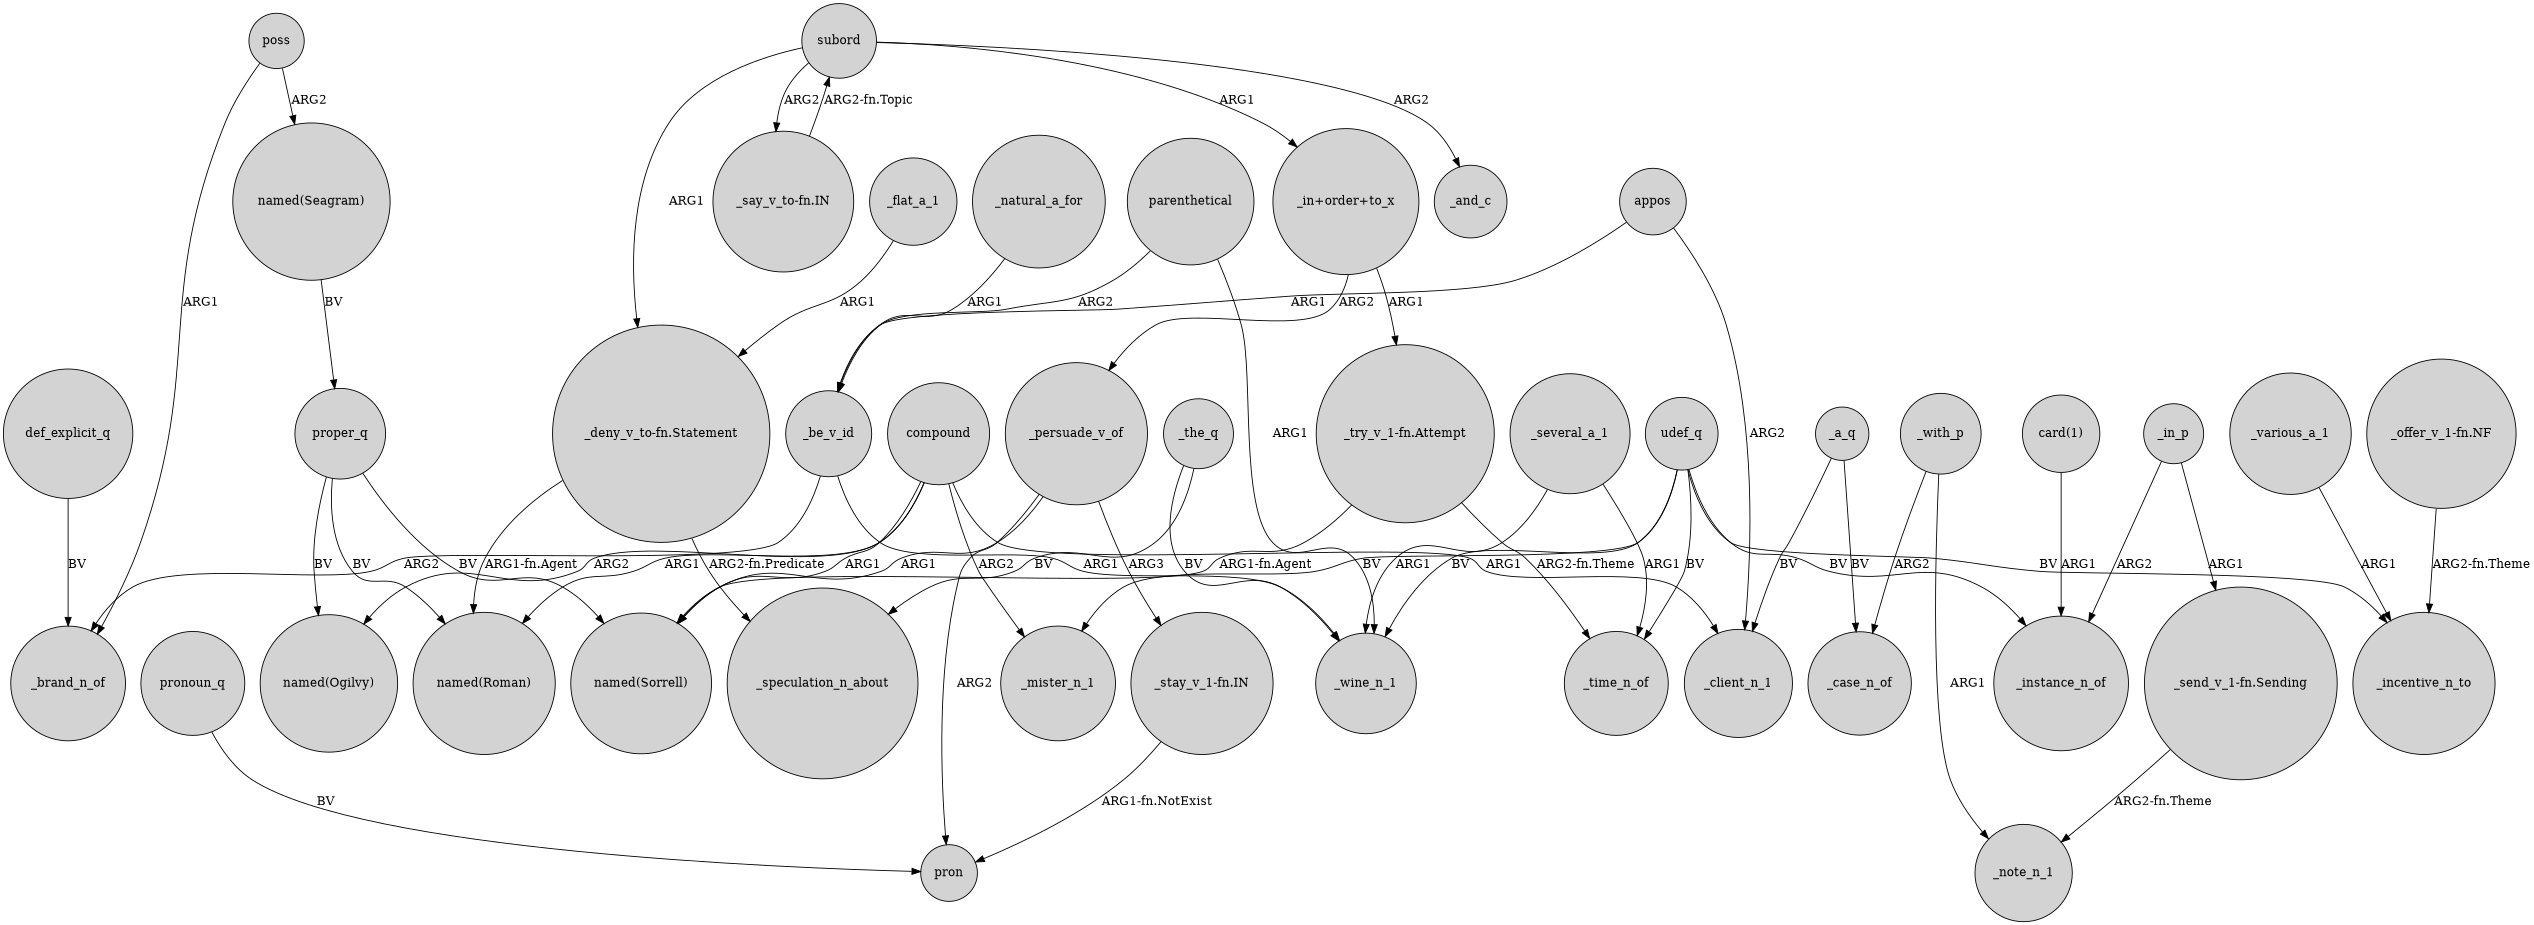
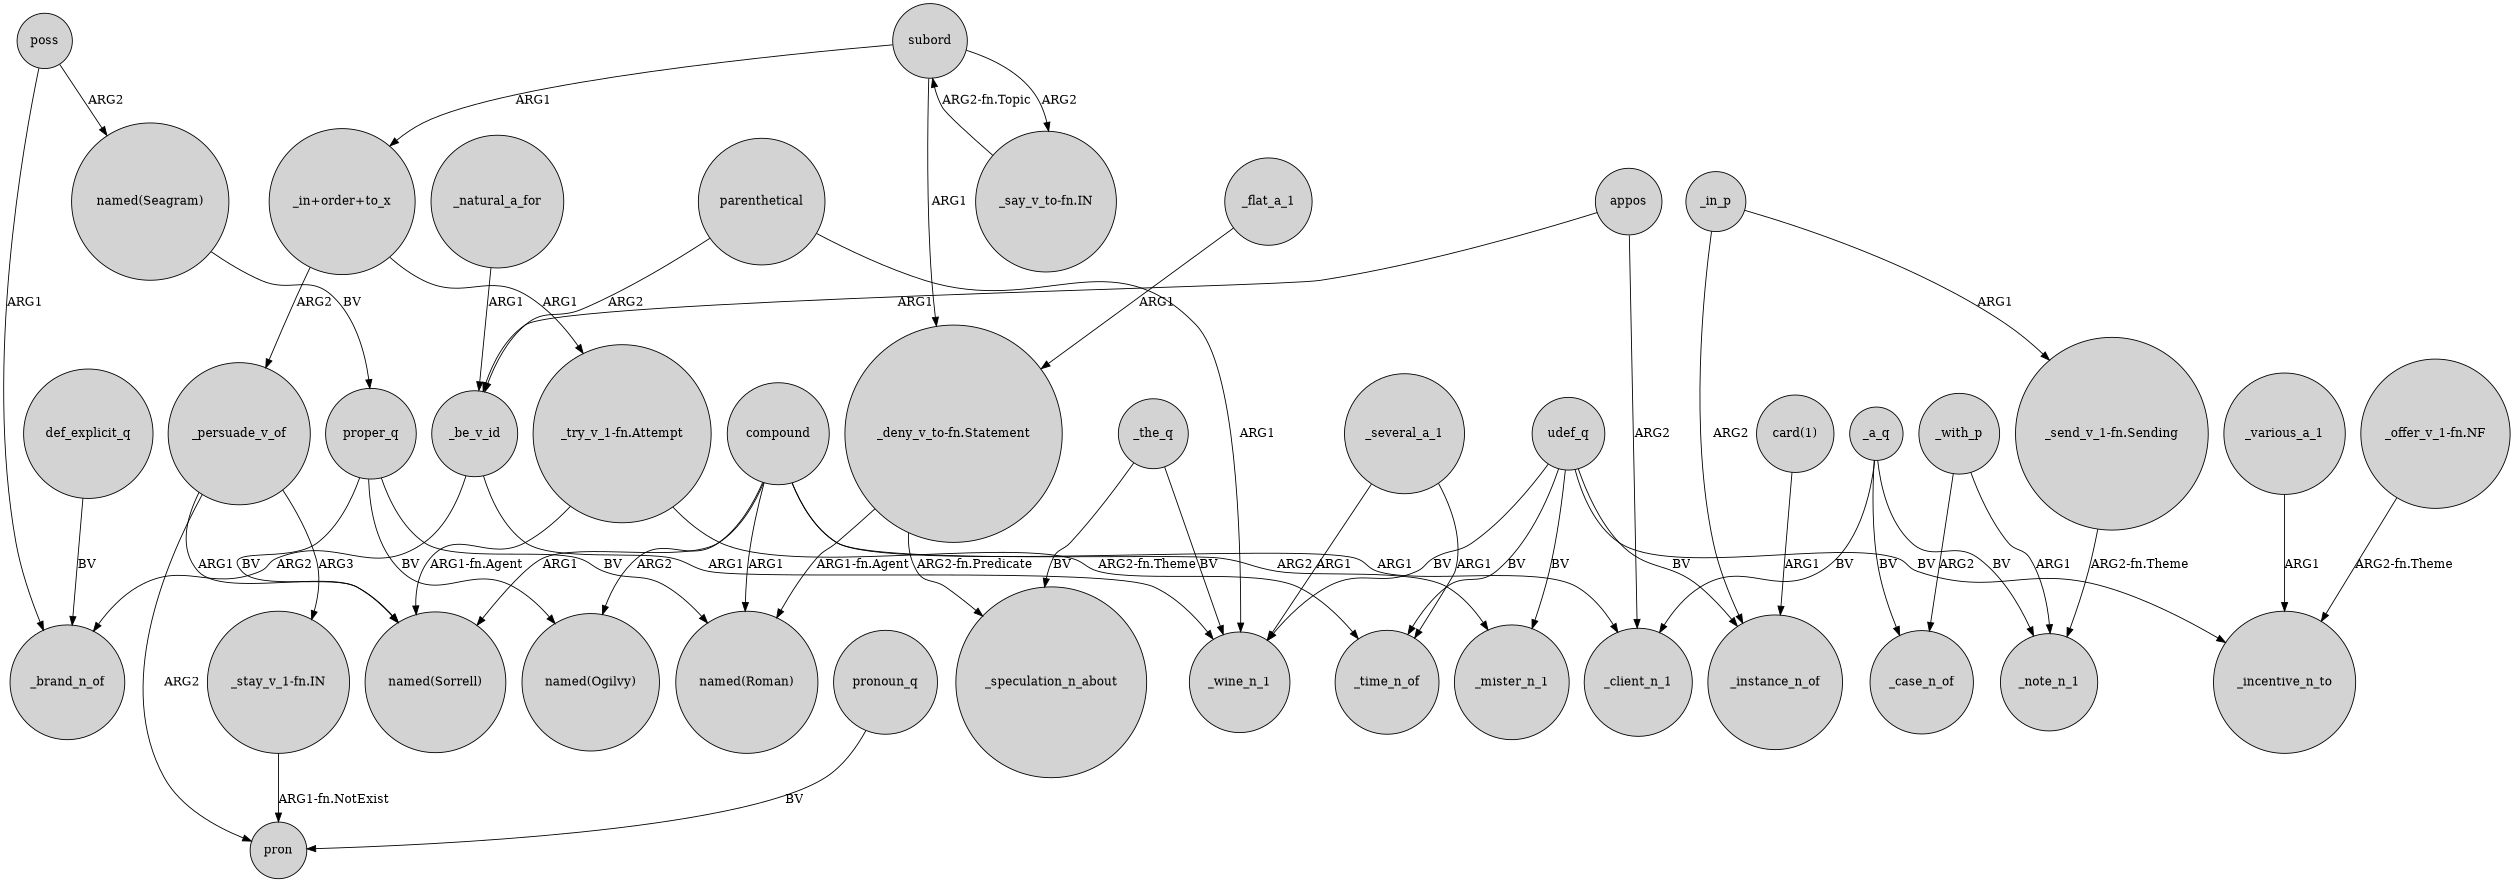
node "_and_c": removed
edge "_a_q" -> "_note_n_1": added, label "BV"
